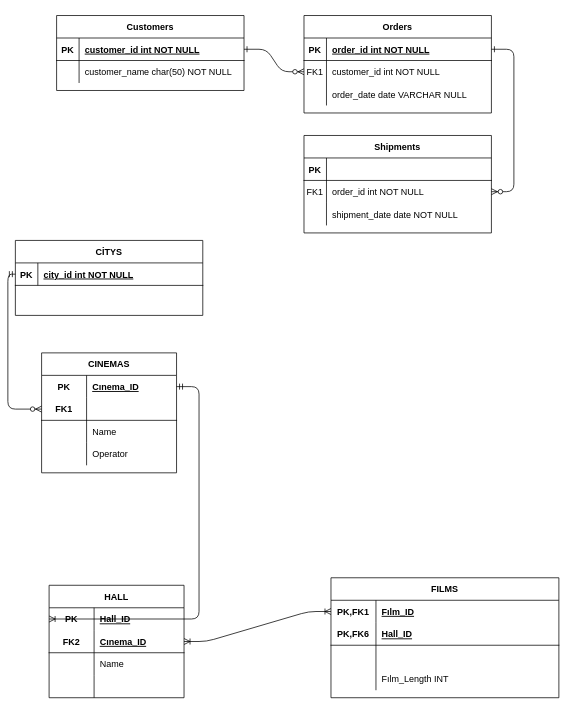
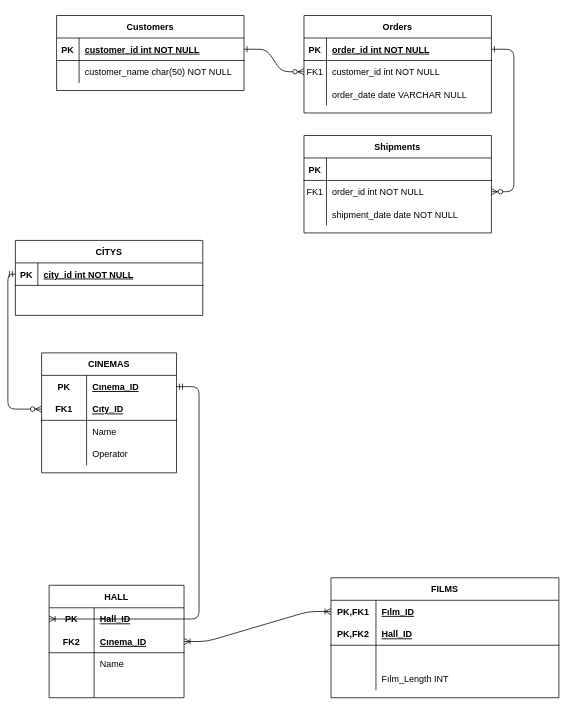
node "Cıty_ID": added
node "PK,FK6": label "PK,FK6" -> "PK,FK2"
